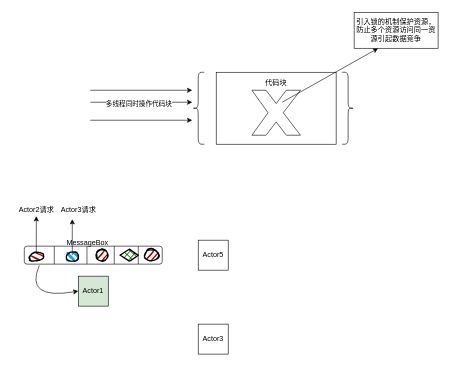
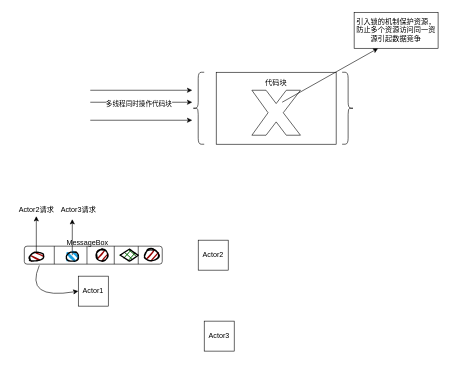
node "Actor5": label "Actor5" -> "Actor2"
node "Actor1": fillcolor #d5e8d4 -> #ffffff
node "Actor3": moved (213, 339) -> (219, 336)
